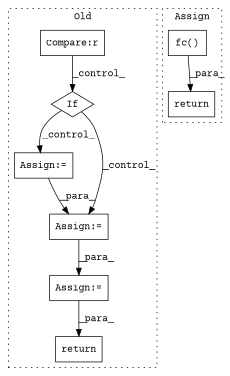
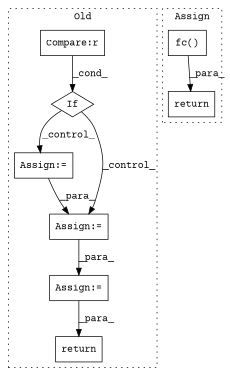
edge "Compare:r" -> "If": label "_control_" -> "_cond_"
